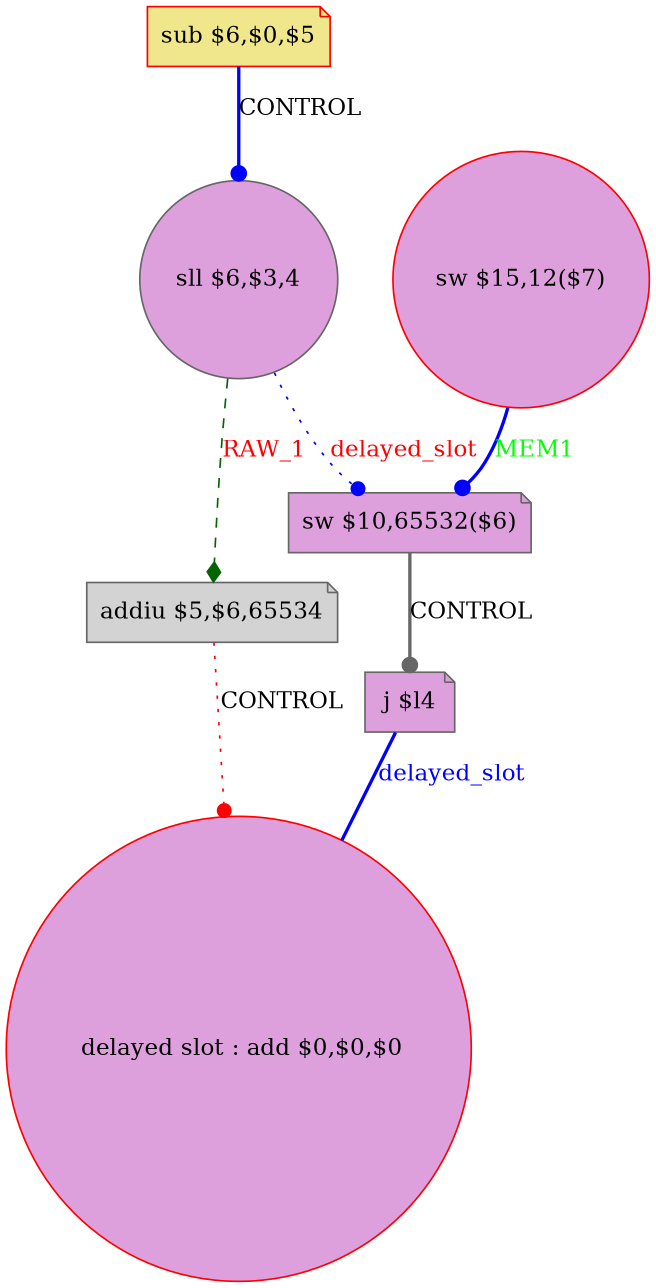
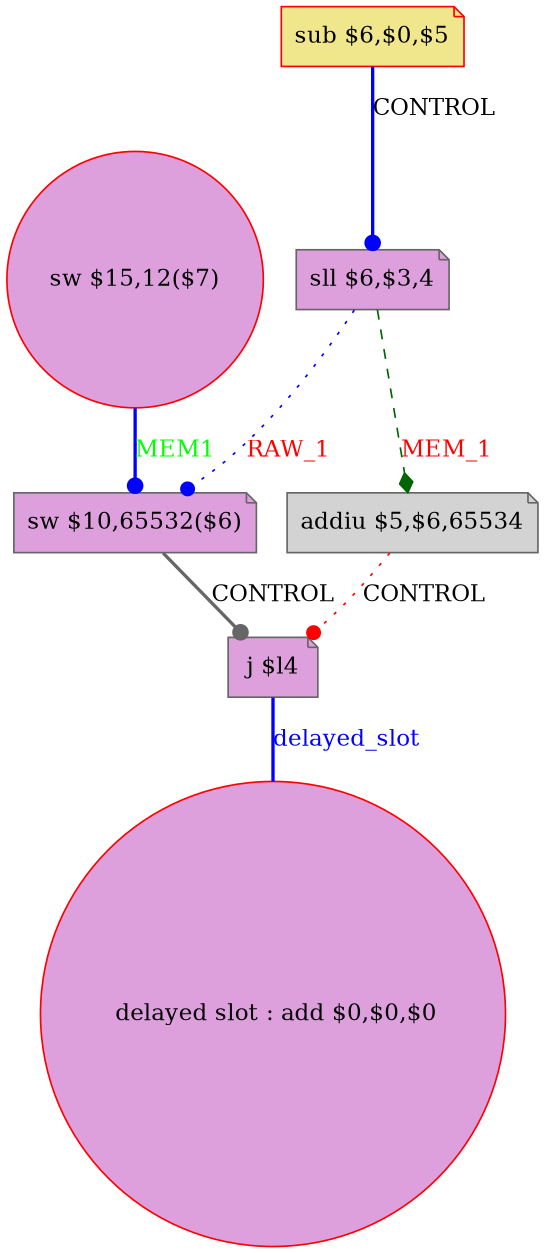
node "sll $6,$3,4": shape circle -> note
edge "sll $6,$3,4" -> "addiu $5,$6,65534": label "RAW_1" -> "MEM_1"
edge "sll $6,$3,4" -> "sw $10,65532($6)": label "delayed_slot" -> "RAW_1"
edge "addiu $5,$6,65534" -> "delayed slot : add $0,$0,$0": now "addiu $5,$6,65534" -> "j $l4"
